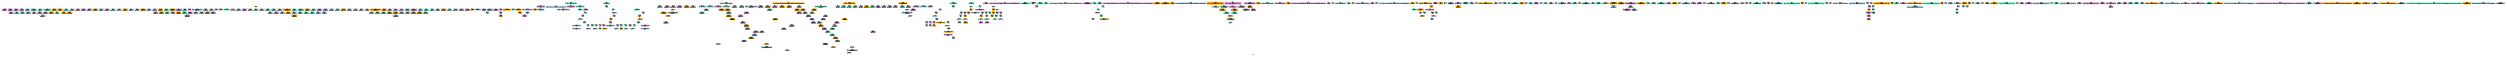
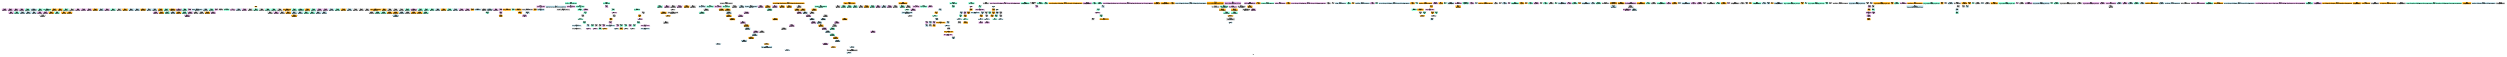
node "NodeID: 113": fillcolor lightgrey -> orange
